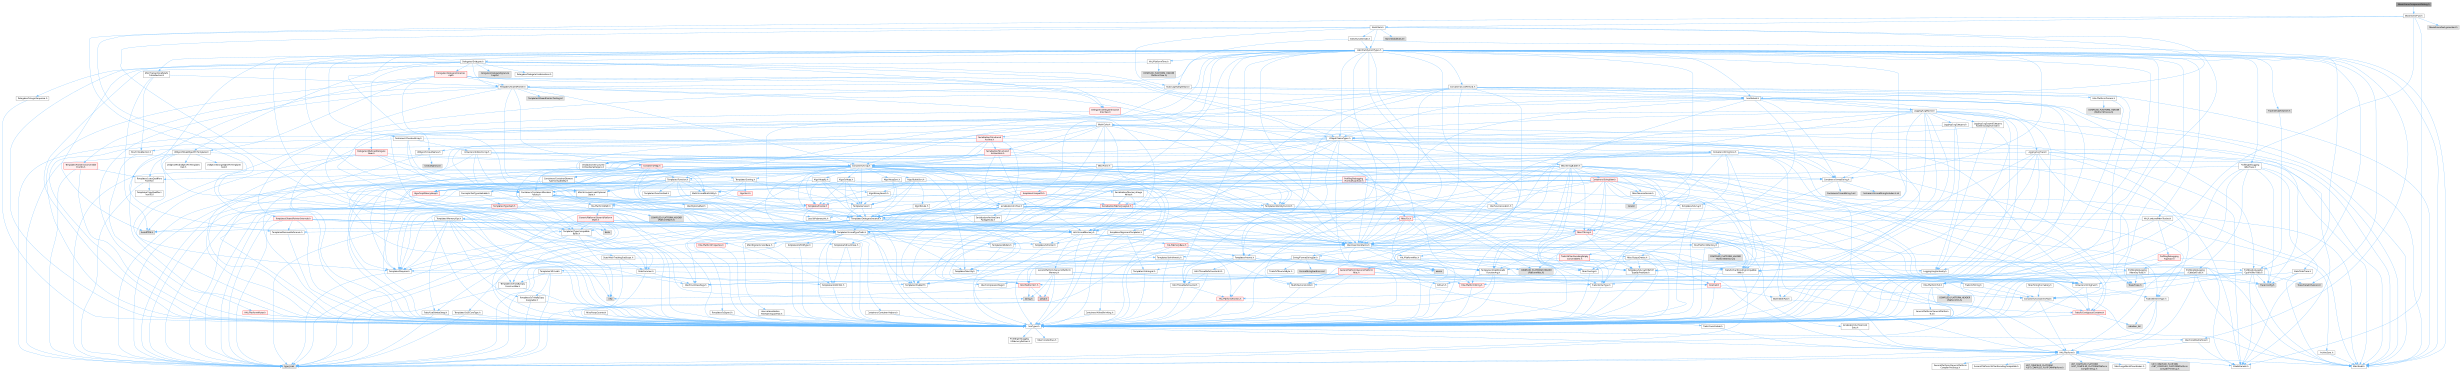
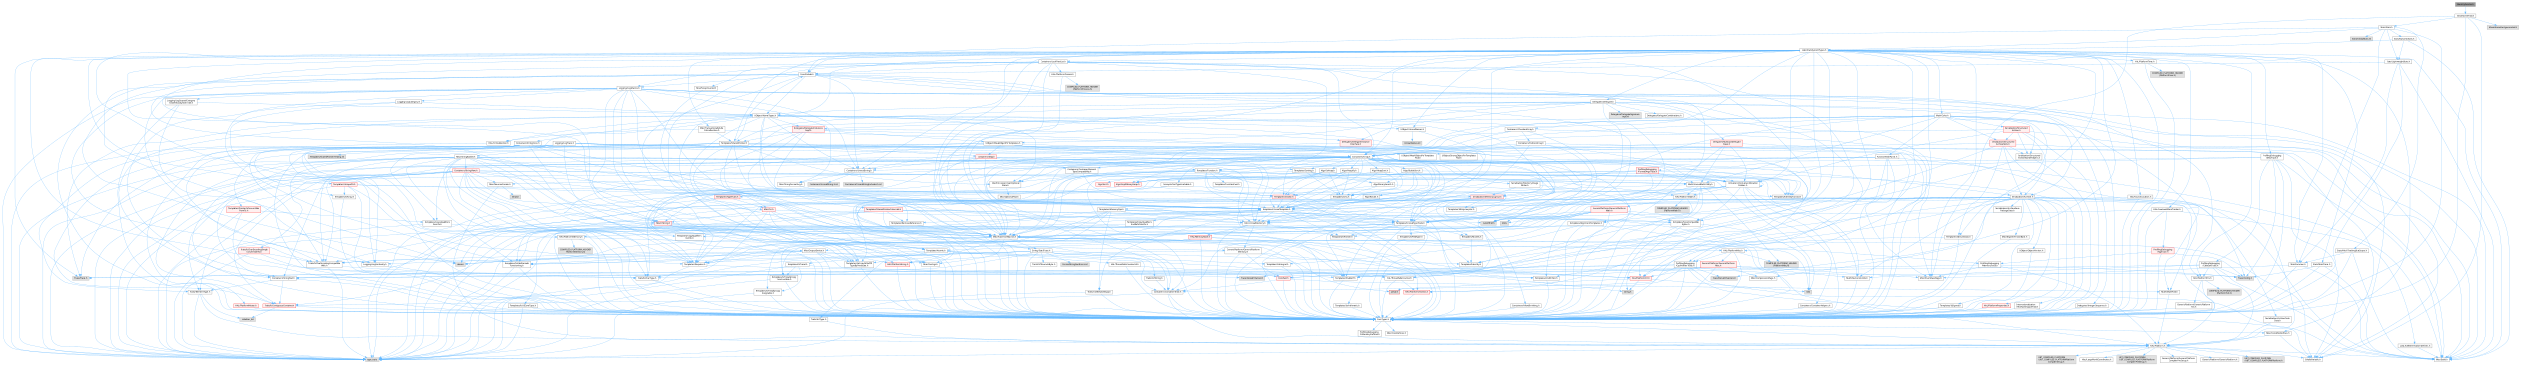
node "MovieSceneComponentDebug.h": label "MovieSceneComponentDebug.h" -> "IdentityFunctor.h"
edge "Stats/StatsSystemTypes.h" -> "Containers/Array.h": added
edge "Containers/LockFreeList.h" -> "Misc/NoopCounter.h": added
edge "Delegates/DelegateInstances Impl.h" -> "UObject/NameTypes.h": reversed
edge "Stats/StatsSystemTypes.h" -> "Misc/EnumClassFlags.h": added
edge "Logging/LogMacros.h" -> "Logging/LogTrace.h": now "Logging/LogMacros.h" -> "Misc/StringFormatArg.h"
node "Misc/Parse.h": label "Misc/Parse.h" -> "FunctionFwd/Parse.h"
edge "Trace/Detail/Channel.h" -> "ProfilingDebugging /CpuProfilerTrace.h": reversed
node "Less/IsPolymorphic.h": label "Less/IsPolymorphic.h" -> "Templates/IsPolymorphic.h"
node "Templates/DelegateInstance.h": label "Templates/DelegateInstance.h" -> "Templates/UnrealTemplate.h"
node "Templates/CopyQualifiers AndRefsFromTo.h": added
edge "Containers/UnrealString.h" -> "COMPILED_PLATFORM_HEADER (PlatformMisc.h)": now "Containers/UnrealString.h" -> "Misc/StringFormatArg.h"
edge "GenericPlatform/GenericPlatform Math.h" -> "HAL/PlatformCrt.h": added
edge "HAL/PlatformMemory.h" -> "Templates/IsArithmetic.h": now "HAL/PlatformMemory.h" -> "GenericPlatform/GenericPlatform Memory.h"
node "UObject/ObjectVersion.h": added
node "String/FormatStringSan.h": label "String/FormatStringSan.h" -> "String/StatsTrace.h"
node "IsEnum.h": removed
node "Traits/CoreGlobals.h": label "Traits/CoreGlobals.h" -> "Traits/IntType.h"
node "ArchiveSave.h": label "ArchiveSave.h" -> "LowLevelMemTrackerDefines.h"
node "GenericPlatform/IsCharEncodingCompatible.h": label "GenericPlatform/IsCharEncodingCompatible.h" -> "GenericPlatform/GenericPlatform.h"
